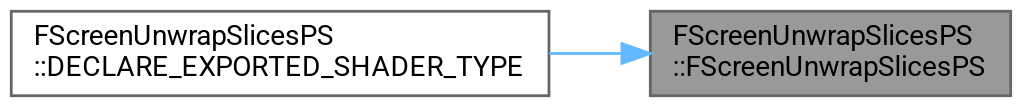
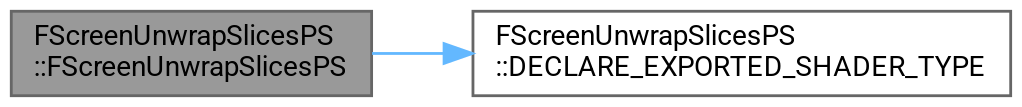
edge "FScreenUnwrapSlicesPS ::DECLARE_EXPORTED_SHADER_TYPE" -> "FScreenUnwrapSlicesPS ::FScreenUnwrapSlicesPS": reversed
